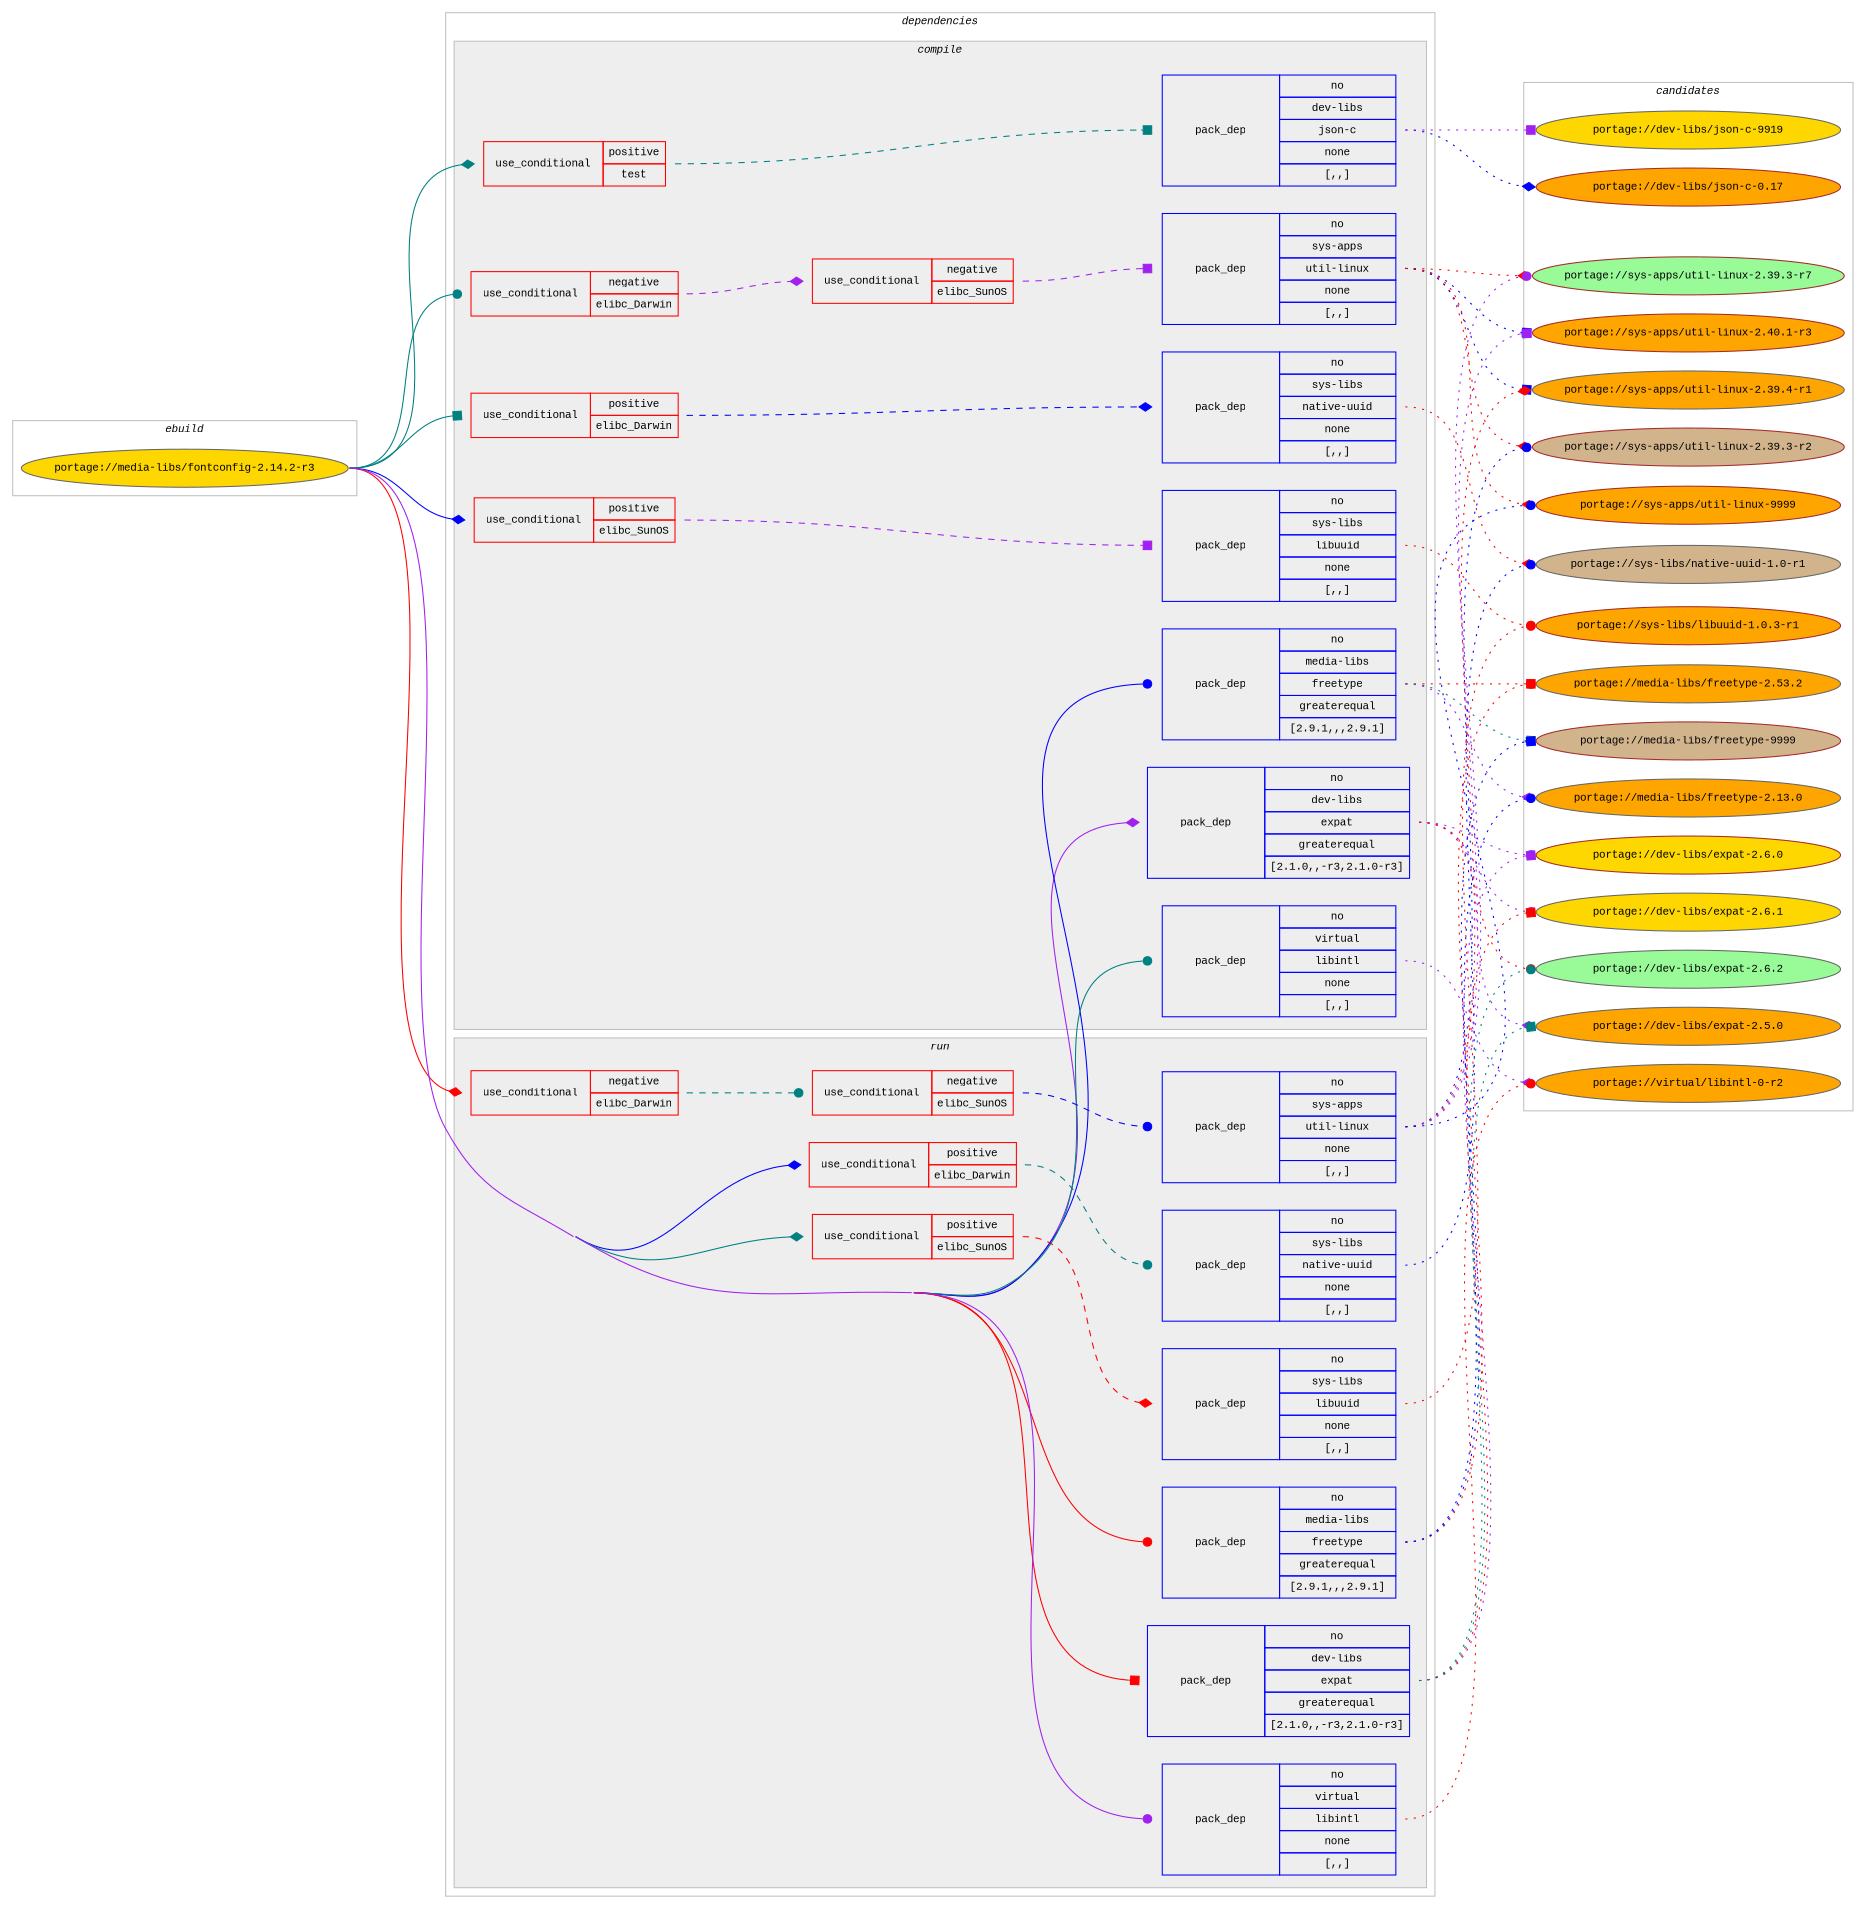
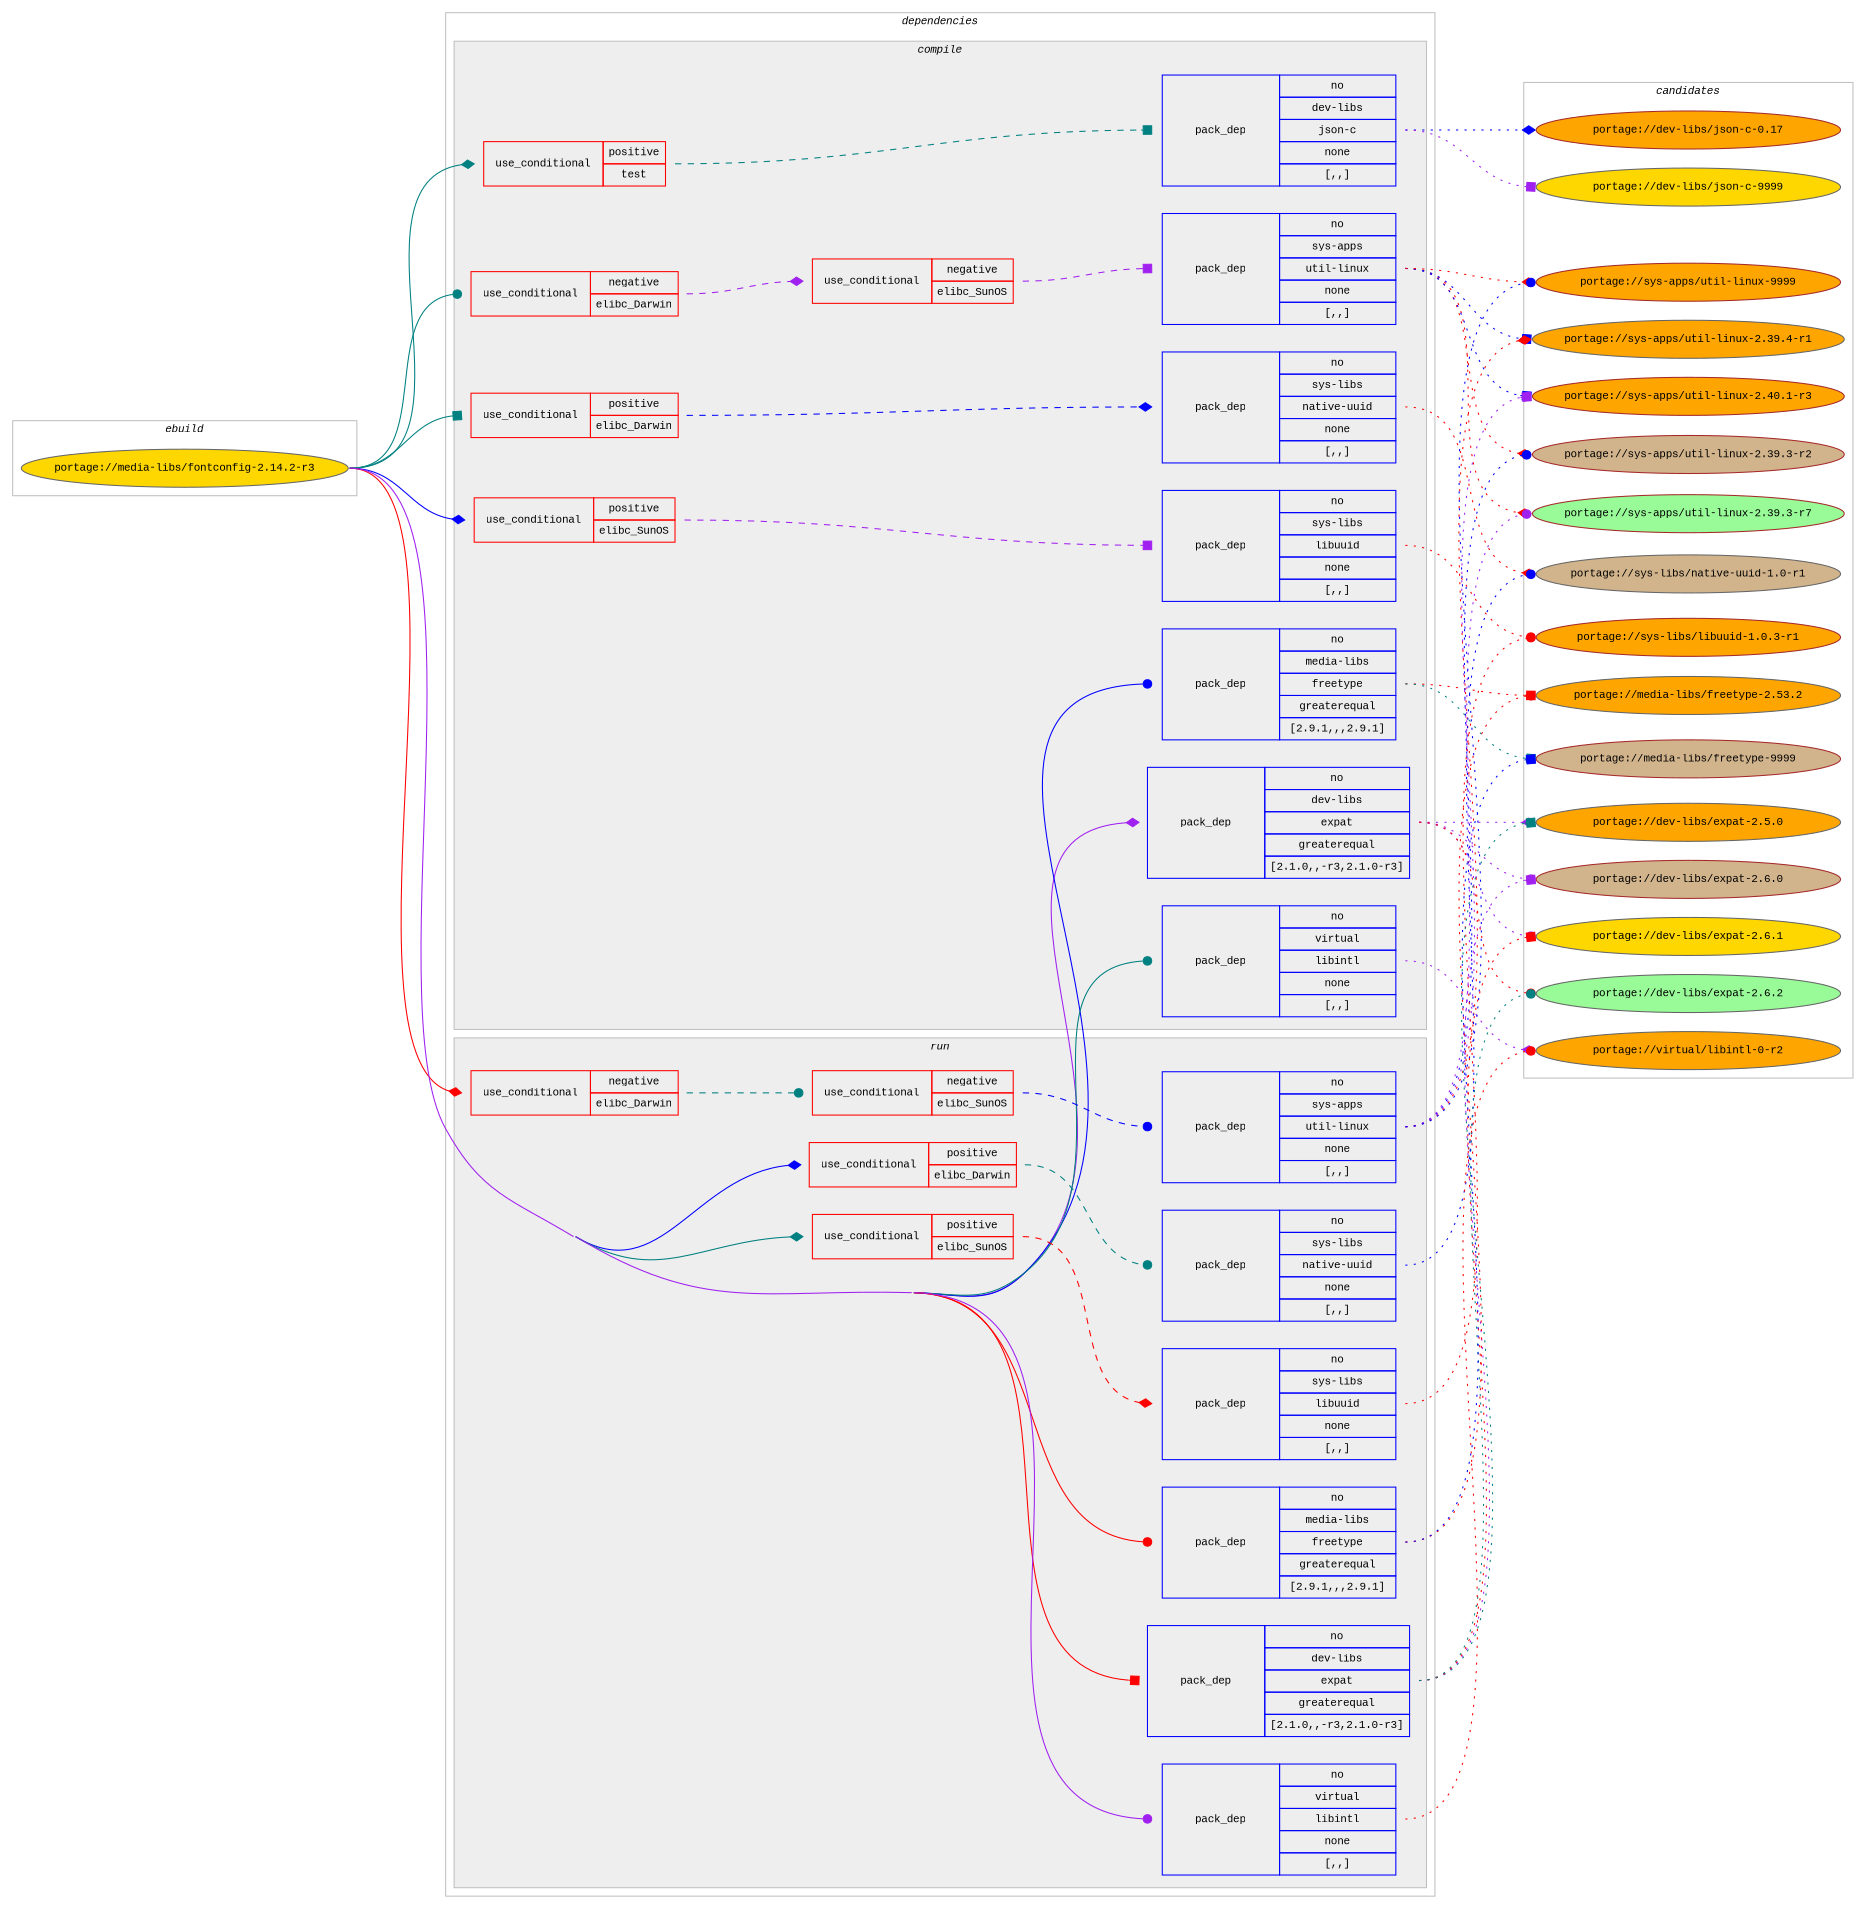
node "portage://dev-libs/json-c-9919": label "portage://dev-libs/json-c-9919" -> "portage://dev-libs/json-c-9999"
node "portage://media-libs/freetype-2.13.0": removed
node "portage://dev-libs/expat-2.6.0": fillcolor gold -> tan
